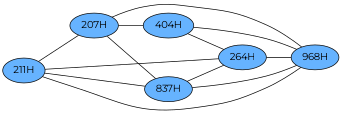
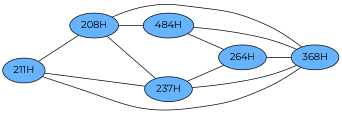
node "207H": label "207H" -> "208H"
node "404H": label "404H" -> "484H"
node "968H": label "968H" -> "368H"
edge "264H" -- "211H": removed
node "837H": label "837H" -> "237H"
